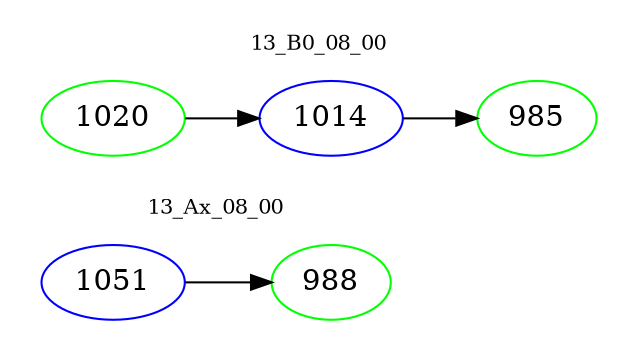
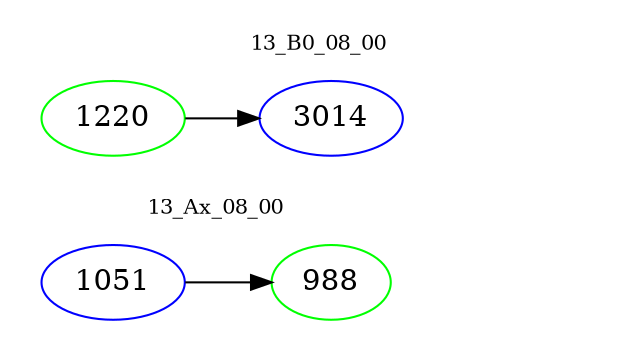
node "1020": label "1020" -> "1220"
node "1014": label "1014" -> "3014"
node "985": removed
